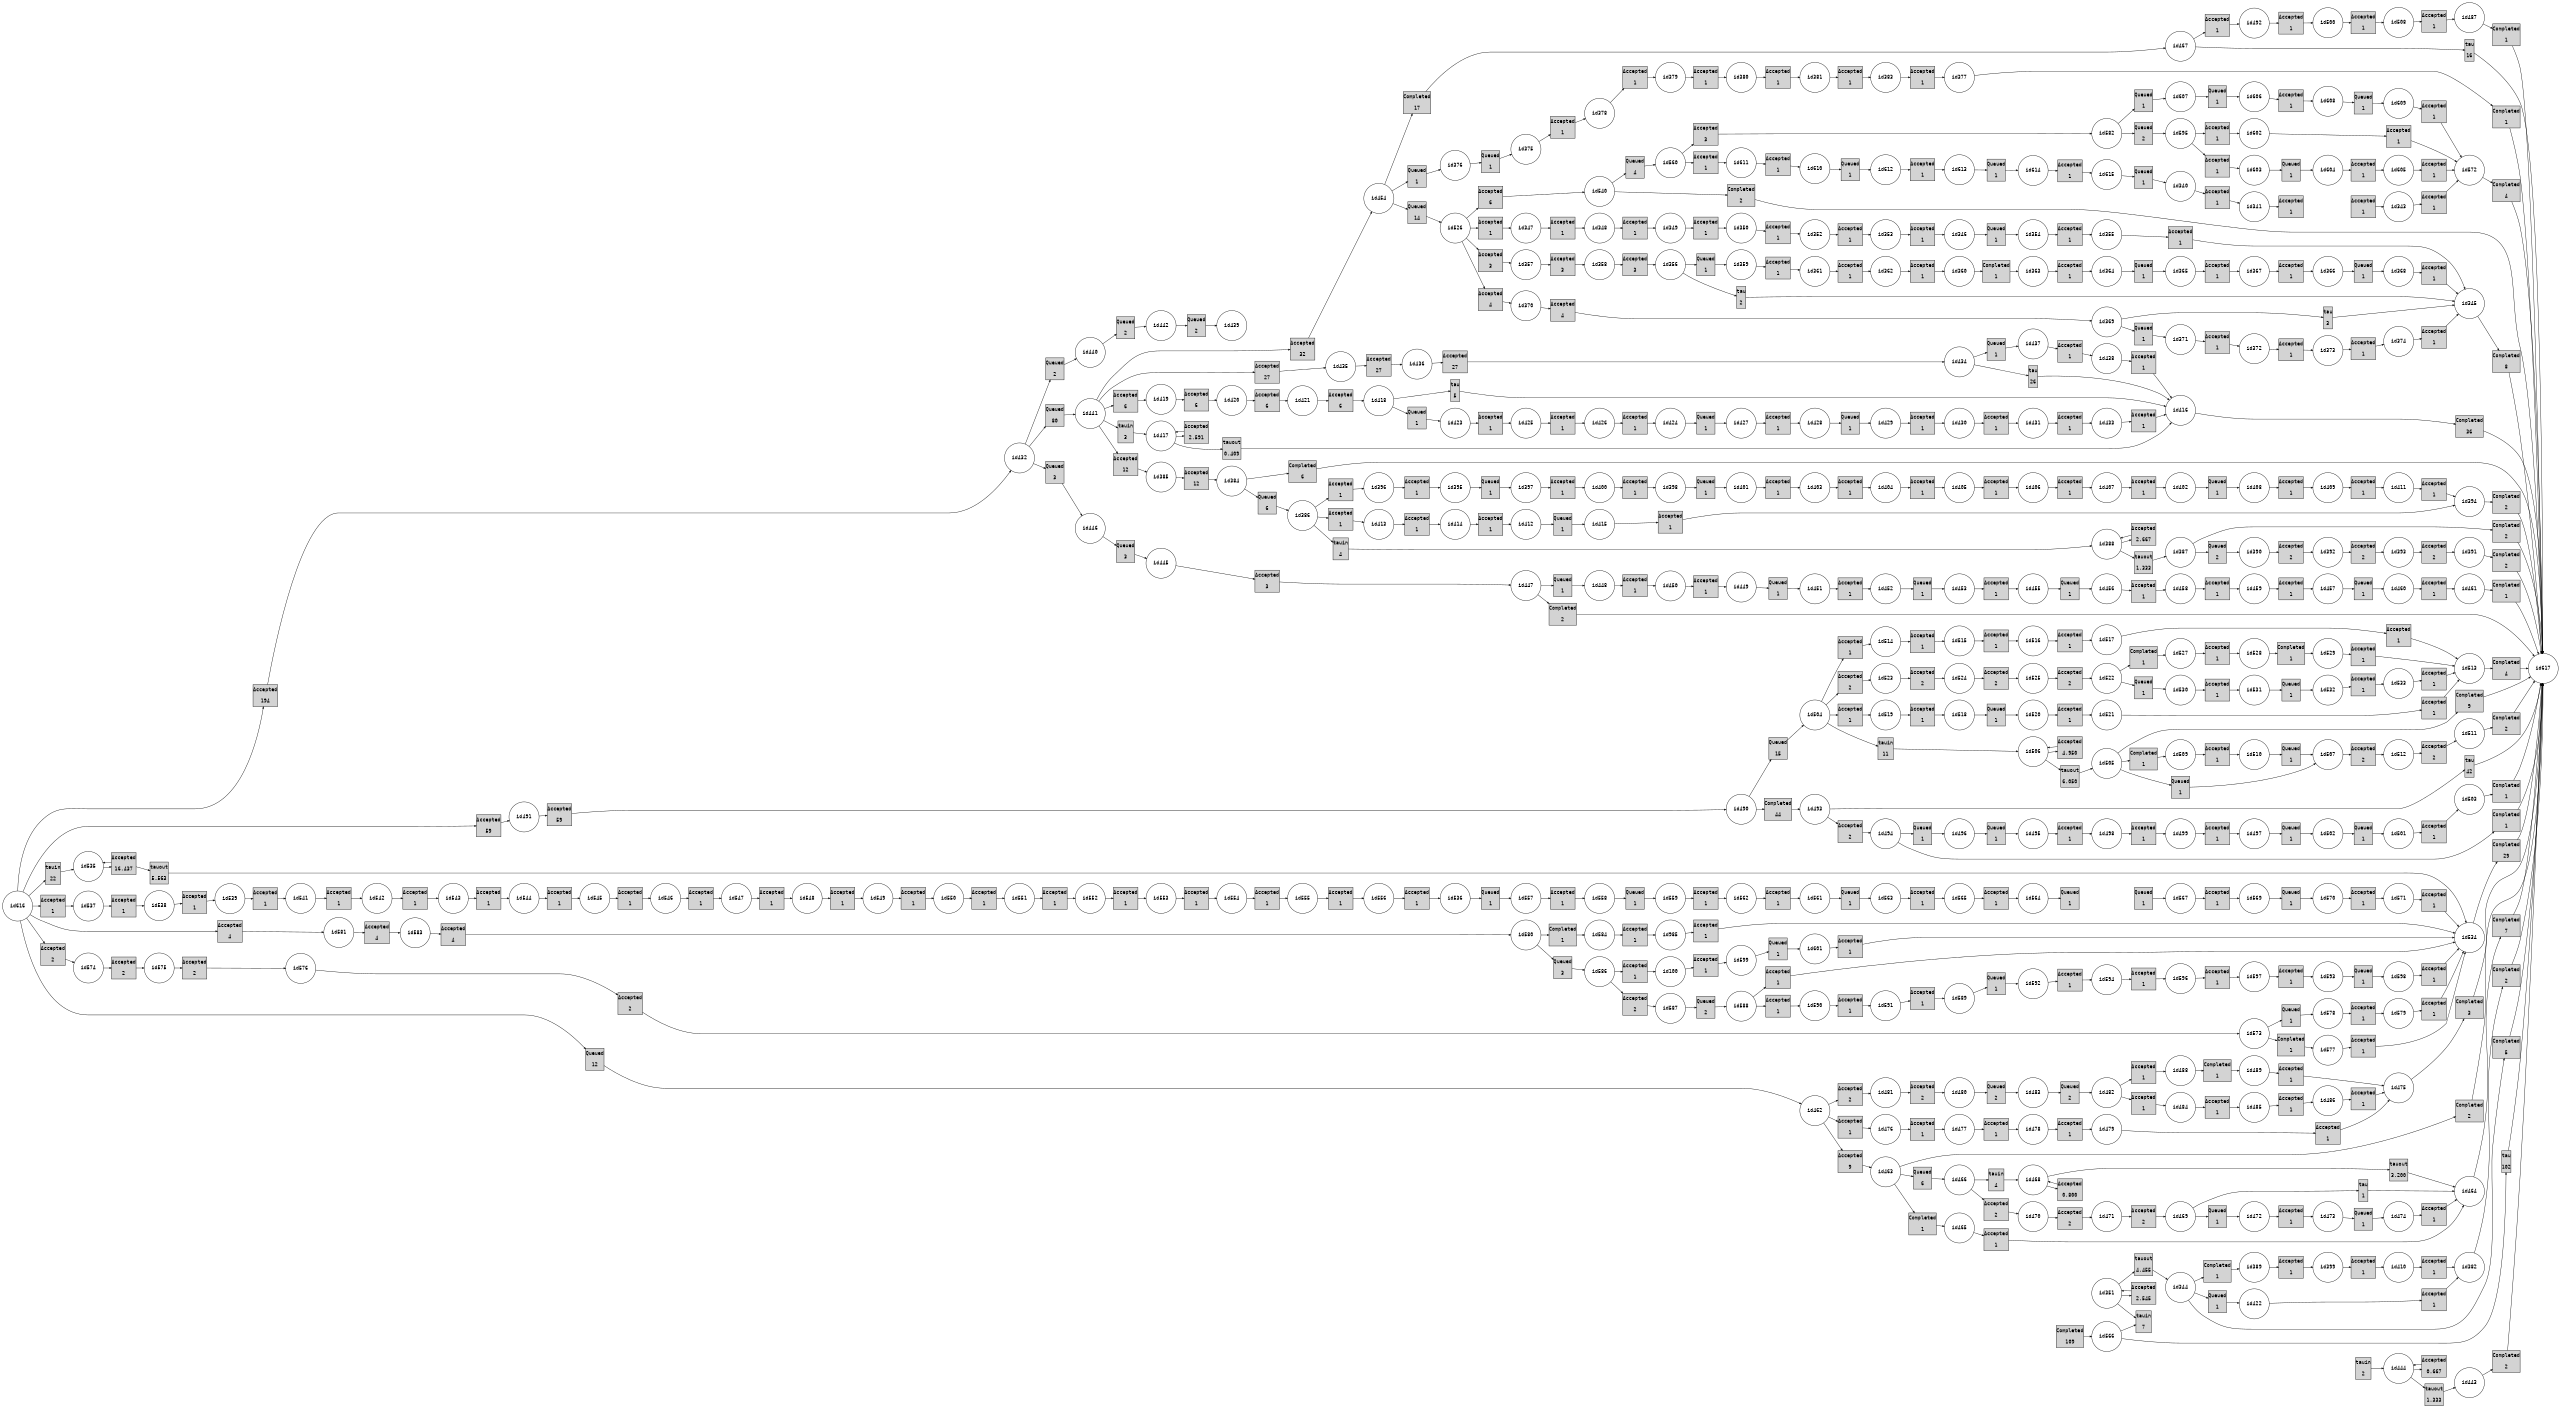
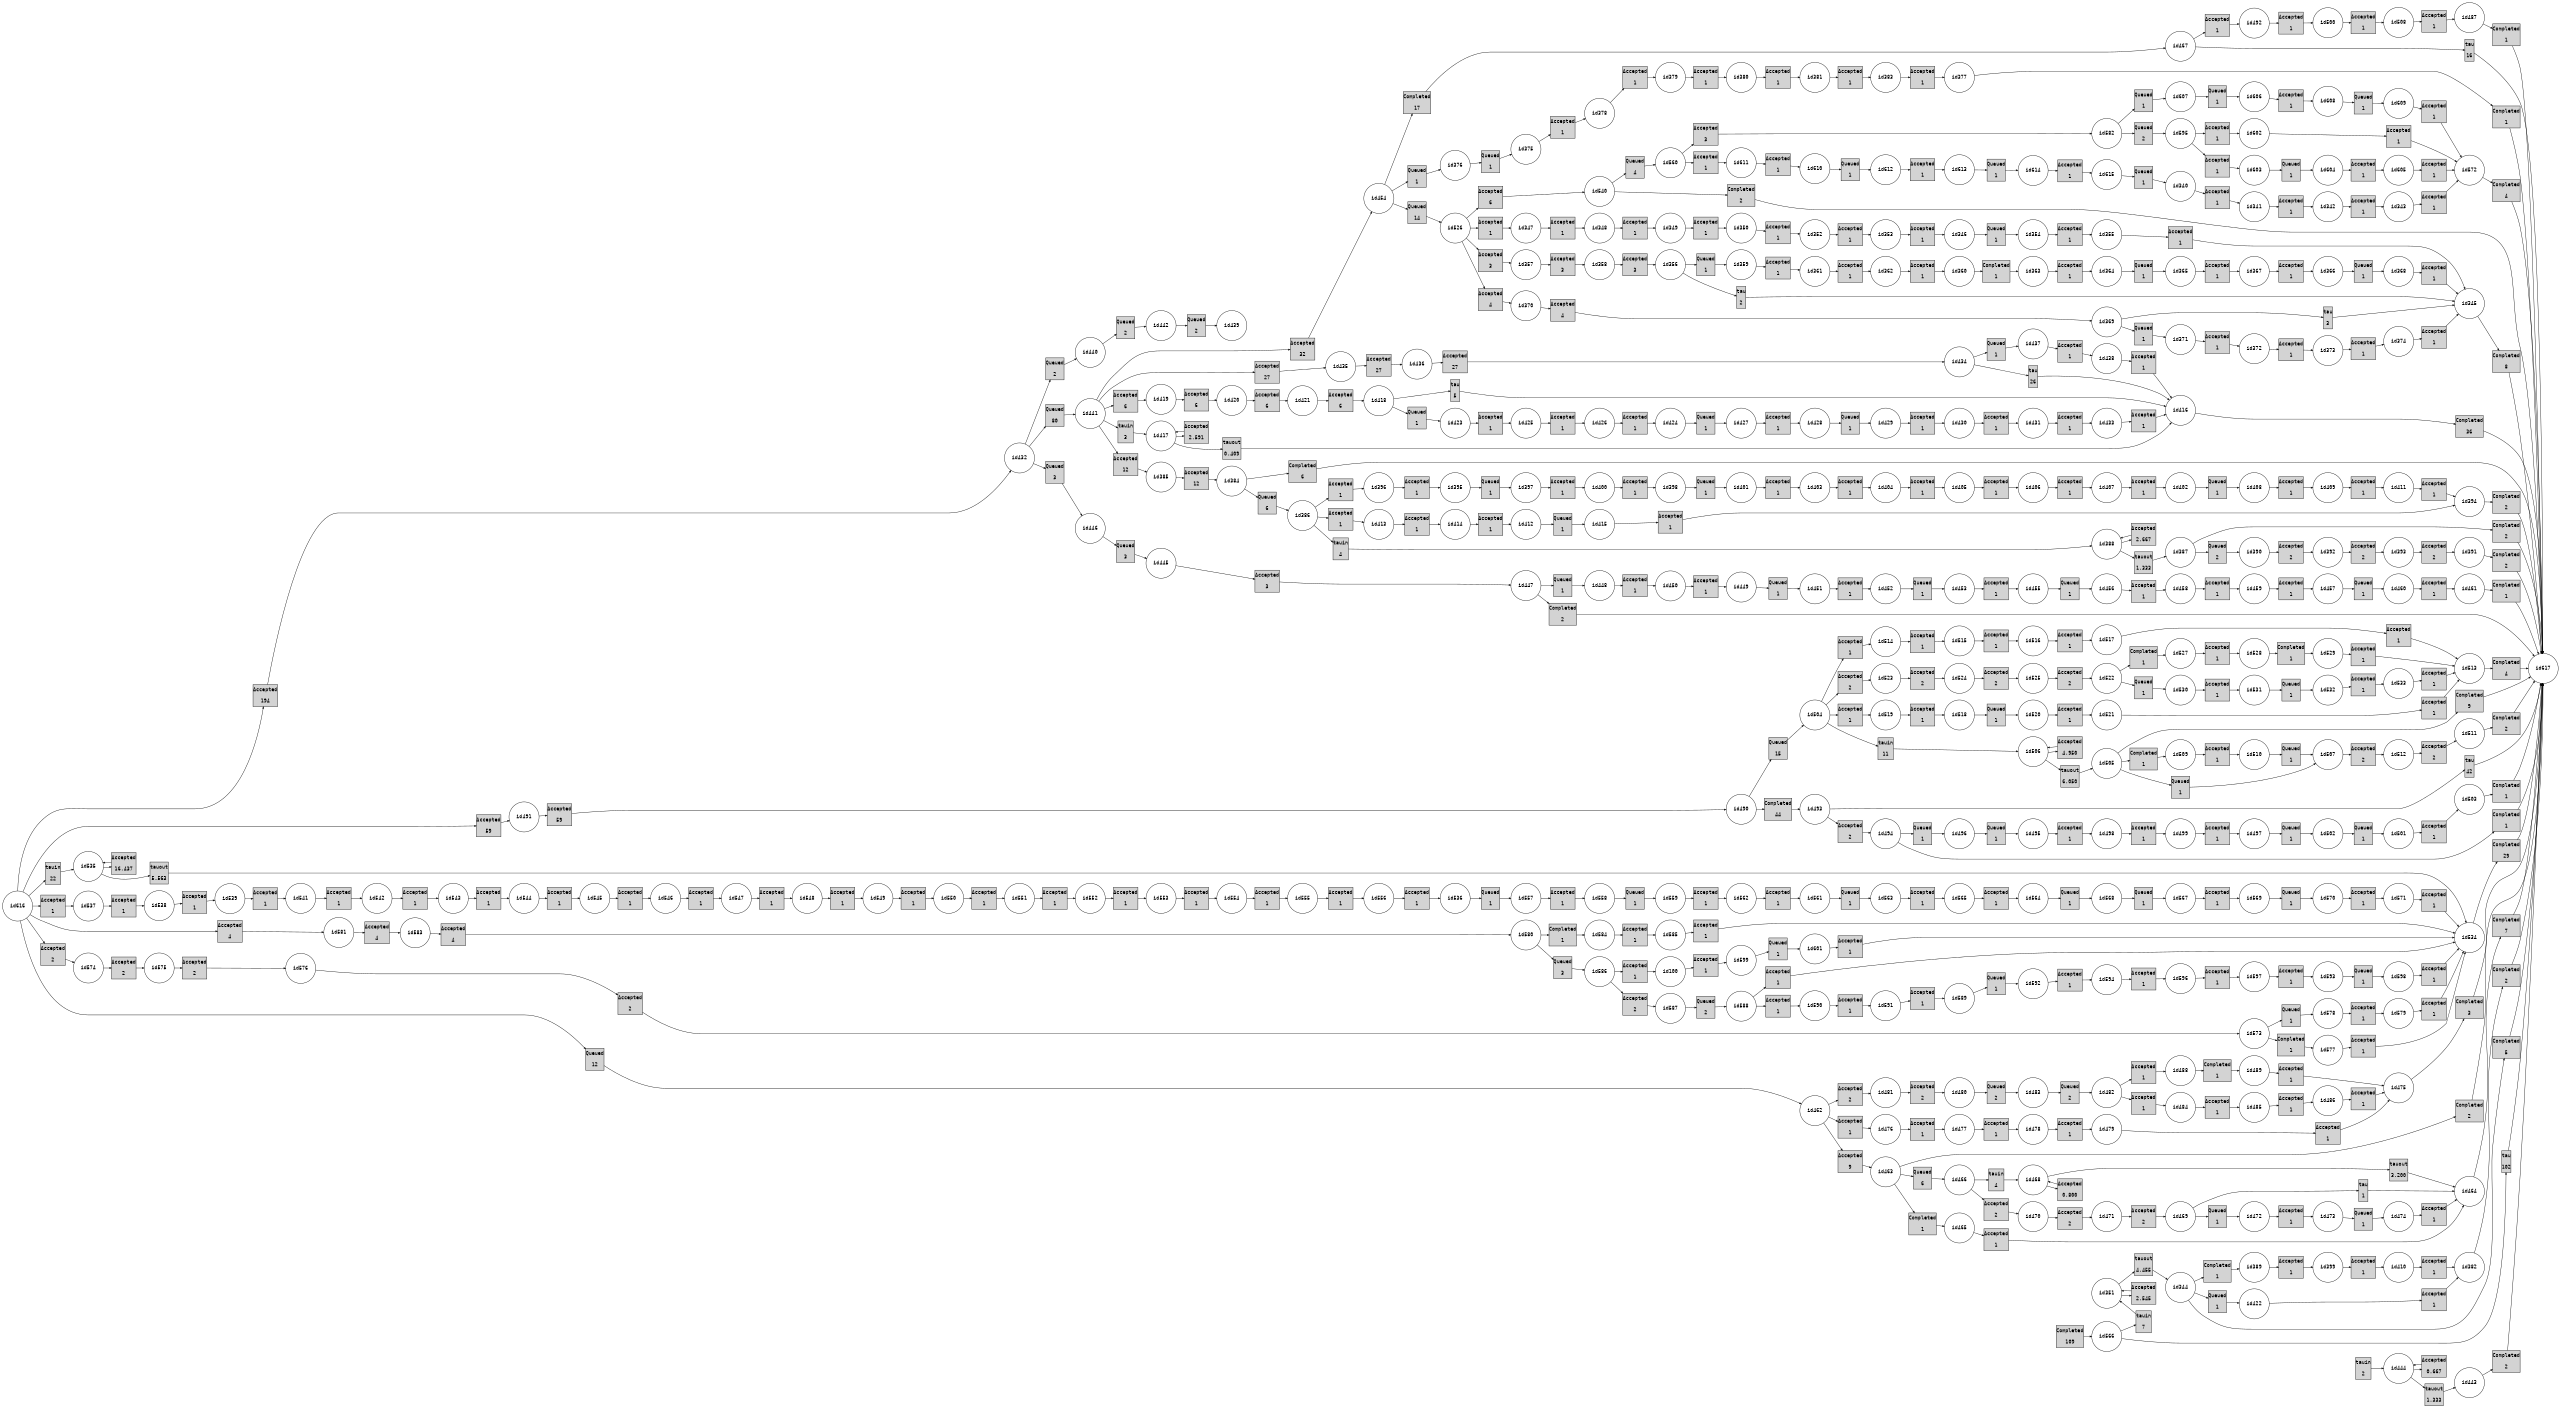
node "id342": added
edge "Accepted 16.437" -> "tauout 5.563": now "id535" -> "tauout 5.563"
node "id568": added
node "id985": label "id985" -> "id585"
edge "id351" -> "tauin 7": reversed
